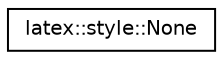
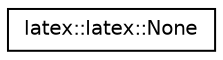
node "latex::style::None": label "latex::style::None" -> "latex::latex::None"
